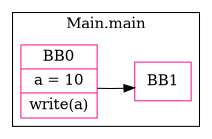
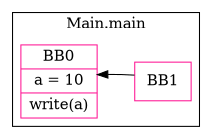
edge "BB0" -> "BB1": reversed
